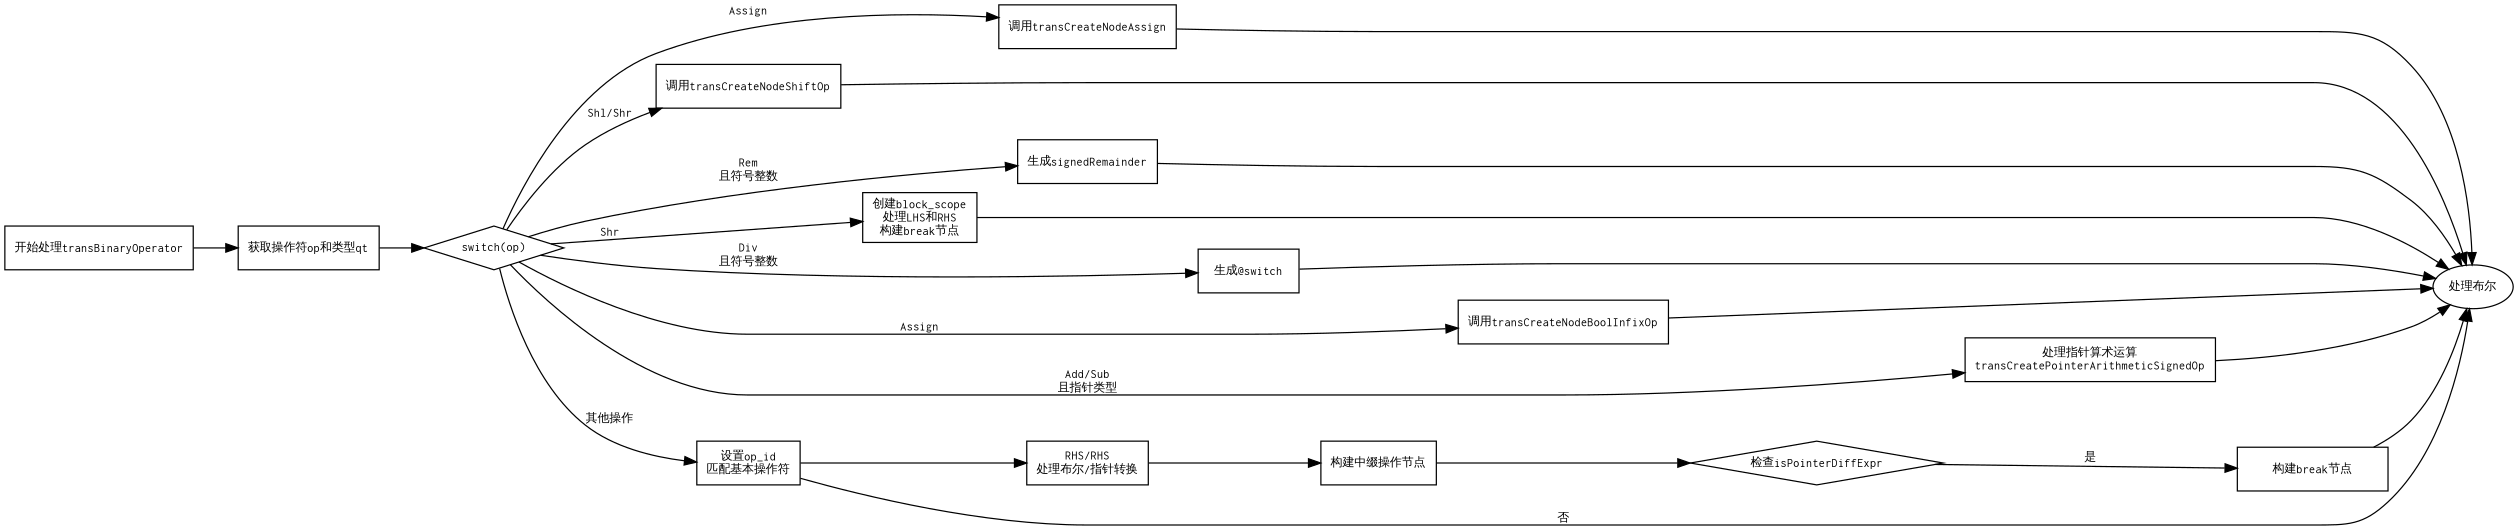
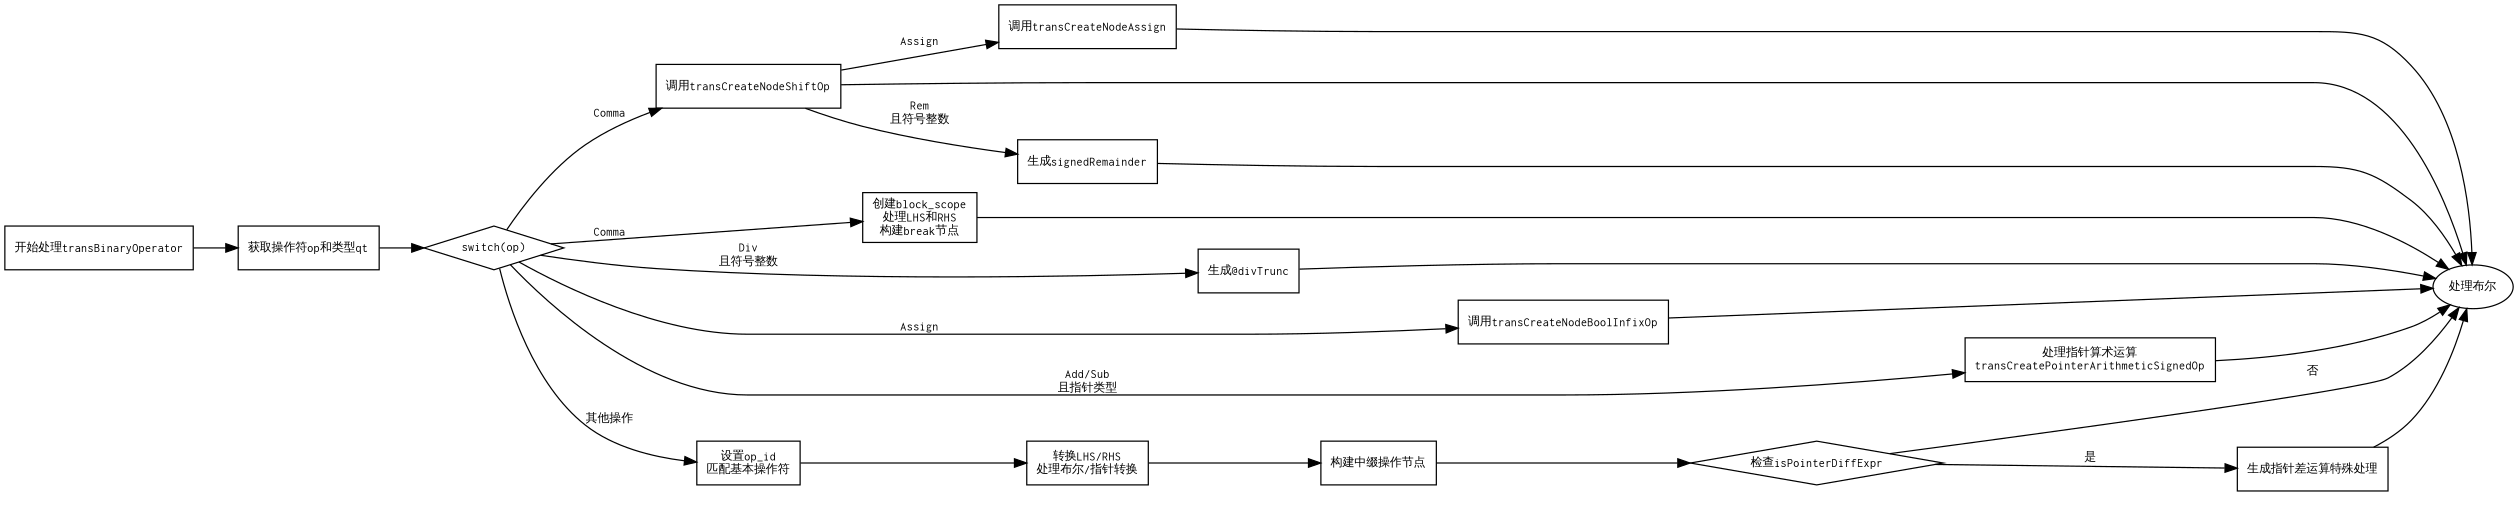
edge "switch(op)" -> "调用transCreateNodeAssign": now "调用transCreateNodeShiftOp" -> "调用transCreateNodeAssign"
edge "switch(op)" -> "调用transCreateNodeShiftOp": label "Shl/Shr" -> "Comma"
edge "switch(op)" -> "生成signedRemainder": now "调用transCreateNodeShiftOp" -> "生成signedRemainder"
edge "switch(op)" -> "创建block_scope 处理LHS和RHS 构建break节点": label "Shr" -> "Comma"
node "生成@switch": label "生成@switch" -> "生成@divTrunc"
node "RHS/RHS 处理布尔/指针转换": label "RHS/RHS 处理布尔/指针转换" -> "转换LHS/RHS 处理布尔/指针转换"
node "构建break节点": label "构建break节点" -> "生成指针差运算特殊处理"
edge "设置op_id 匹配基本操作符" -> "处理布尔": now "检查isPointerDiffExpr" -> "处理布尔"
